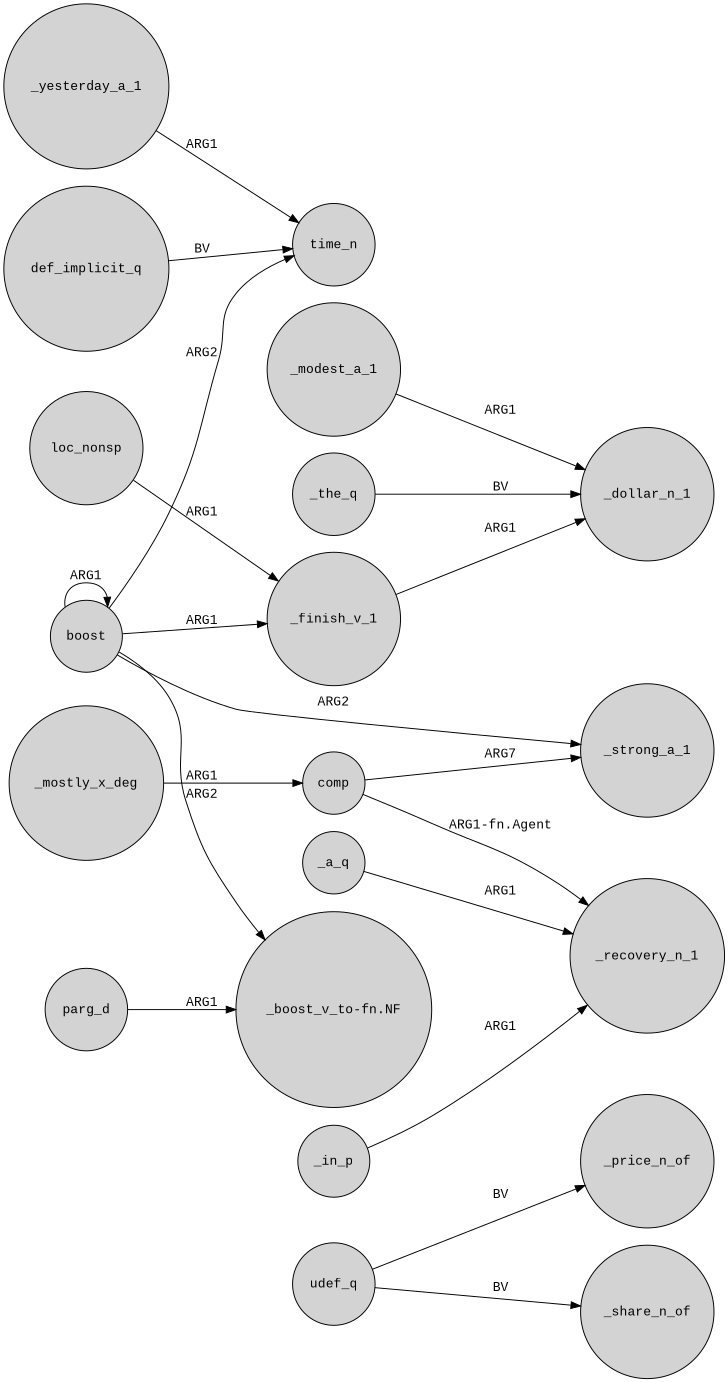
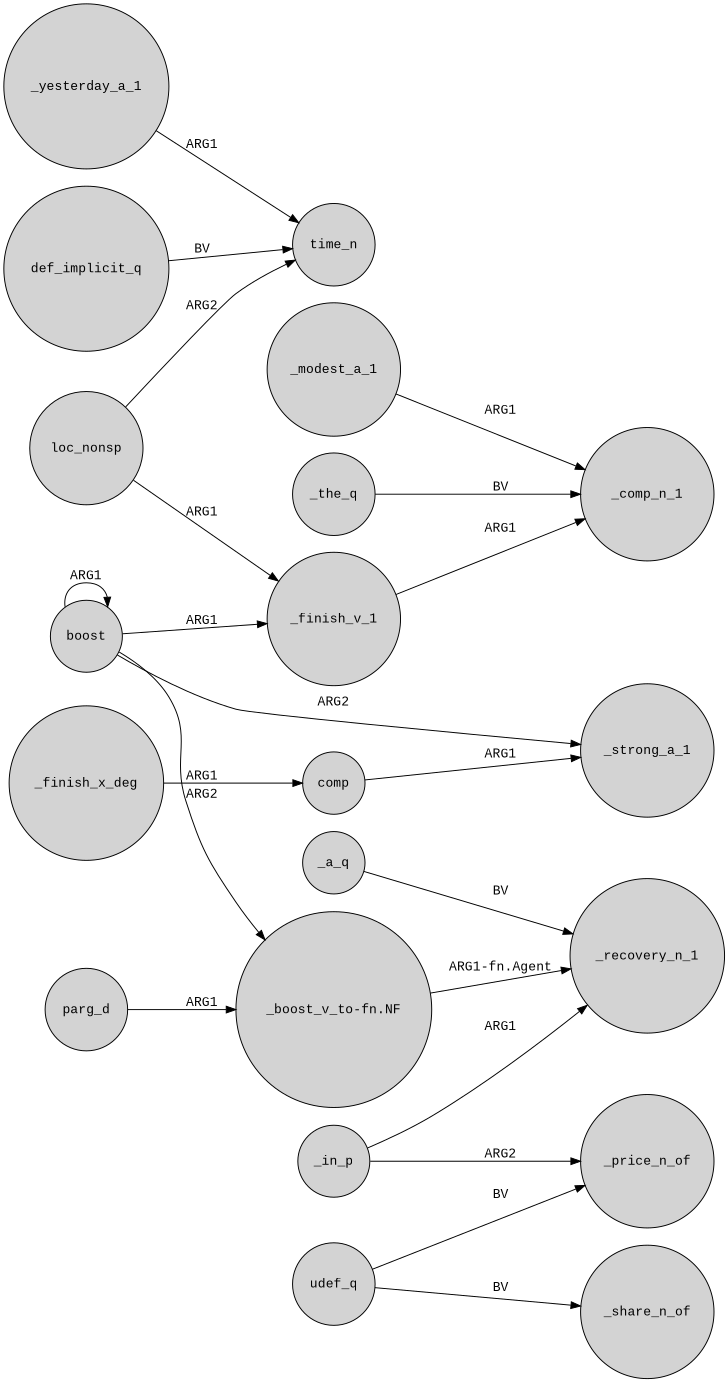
edge "boost" -> "time_n": now "loc_nonsp" -> "time_n"
node "_dollar_n_1": label "_dollar_n_1" -> "_comp_n_1"
edge "comp" -> "_strong_a_1": label "ARG7" -> "ARG1"
node "_mostly_x_deg": label "_mostly_x_deg" -> "_finish_x_deg"
edge "comp" -> "_recovery_n_1": now "_boost_v_to-fn.NF" -> "_recovery_n_1"
edge "_a_q" -> "_recovery_n_1": label "ARG1" -> "BV"
edge "_in_p" -> "_price_n_of": added, label "ARG2"
